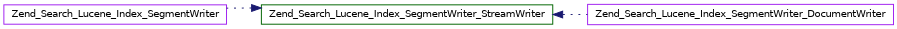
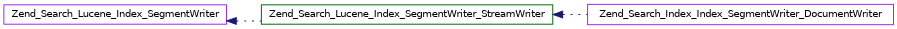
edge "Zend_Search_Lucene_Index_SegmentWriter" -> "Zend_Search_Lucene_Index_SegmentWriter_StreamWriter": reversed
node "Zend_Search_Lucene_Index_SegmentWriter_DocumentWriter": label "Zend_Search_Lucene_Index_SegmentWriter_DocumentWriter" -> "Zend_Search_Index_Index_SegmentWriter_DocumentWriter"
